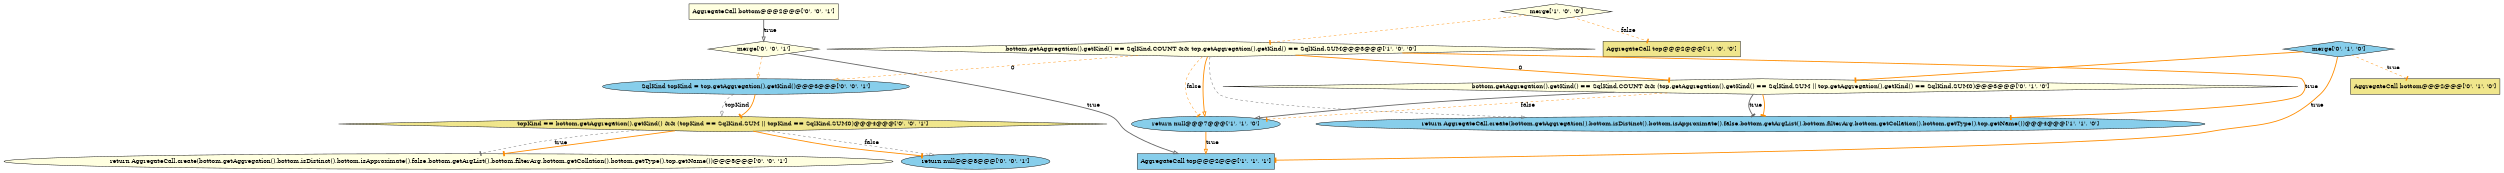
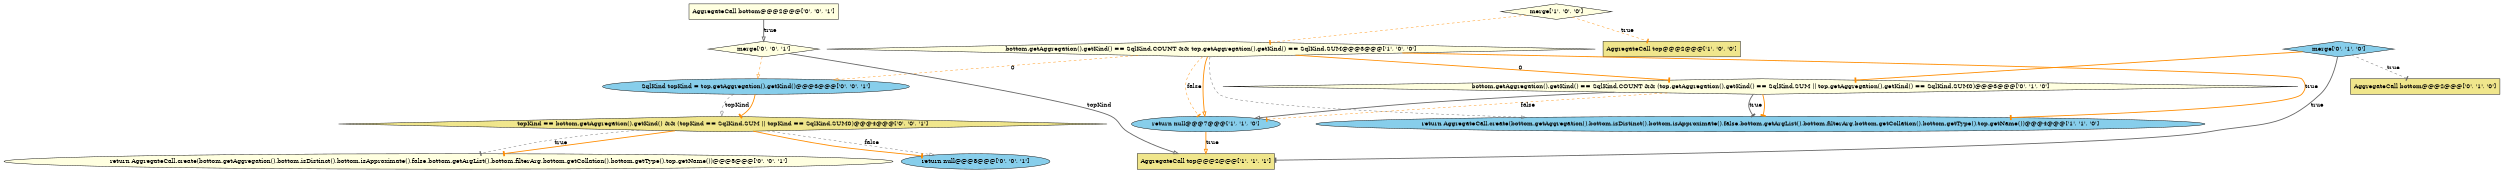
edge "merge['1', '0', '0']" -> "AggregateCall top@@@2@@@['1', '0', '0']": label "false" -> "true"
edge "merge['0', '1', '0']" -> "AggregateCall bottom@@@2@@@['0', '1', '0']": color darkorange -> gray40
edge "merge['0', '0', '1']" -> "AggregateCall top@@@2@@@['1', '1', '1']": label "true" -> "topKind"
edge "merge['0', '1', '0']" -> "AggregateCall top@@@2@@@['1', '1', '1']": color darkorange -> gray40
node "AggregateCall top@@@2@@@['1', '1', '1']": fillcolor skyblue -> khaki
